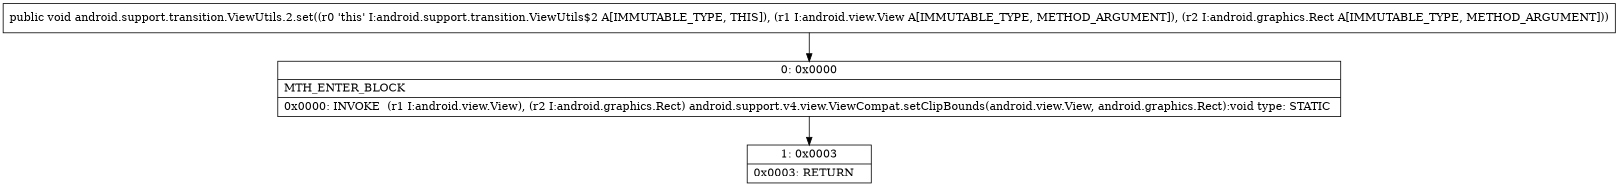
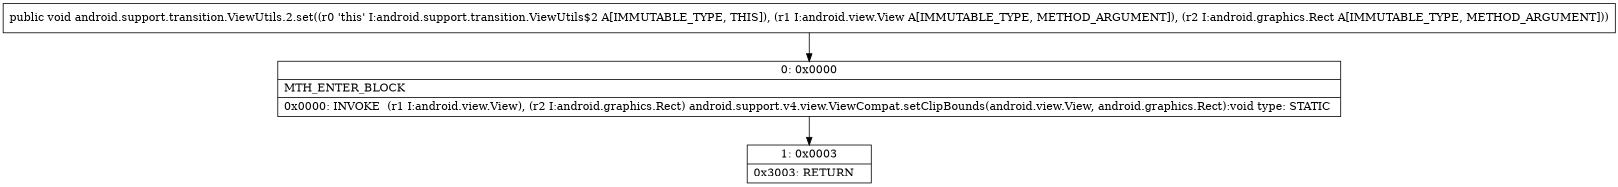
node "1: 0x0003": text "0x0003: RETURN" -> "0x3003: RETURN"
